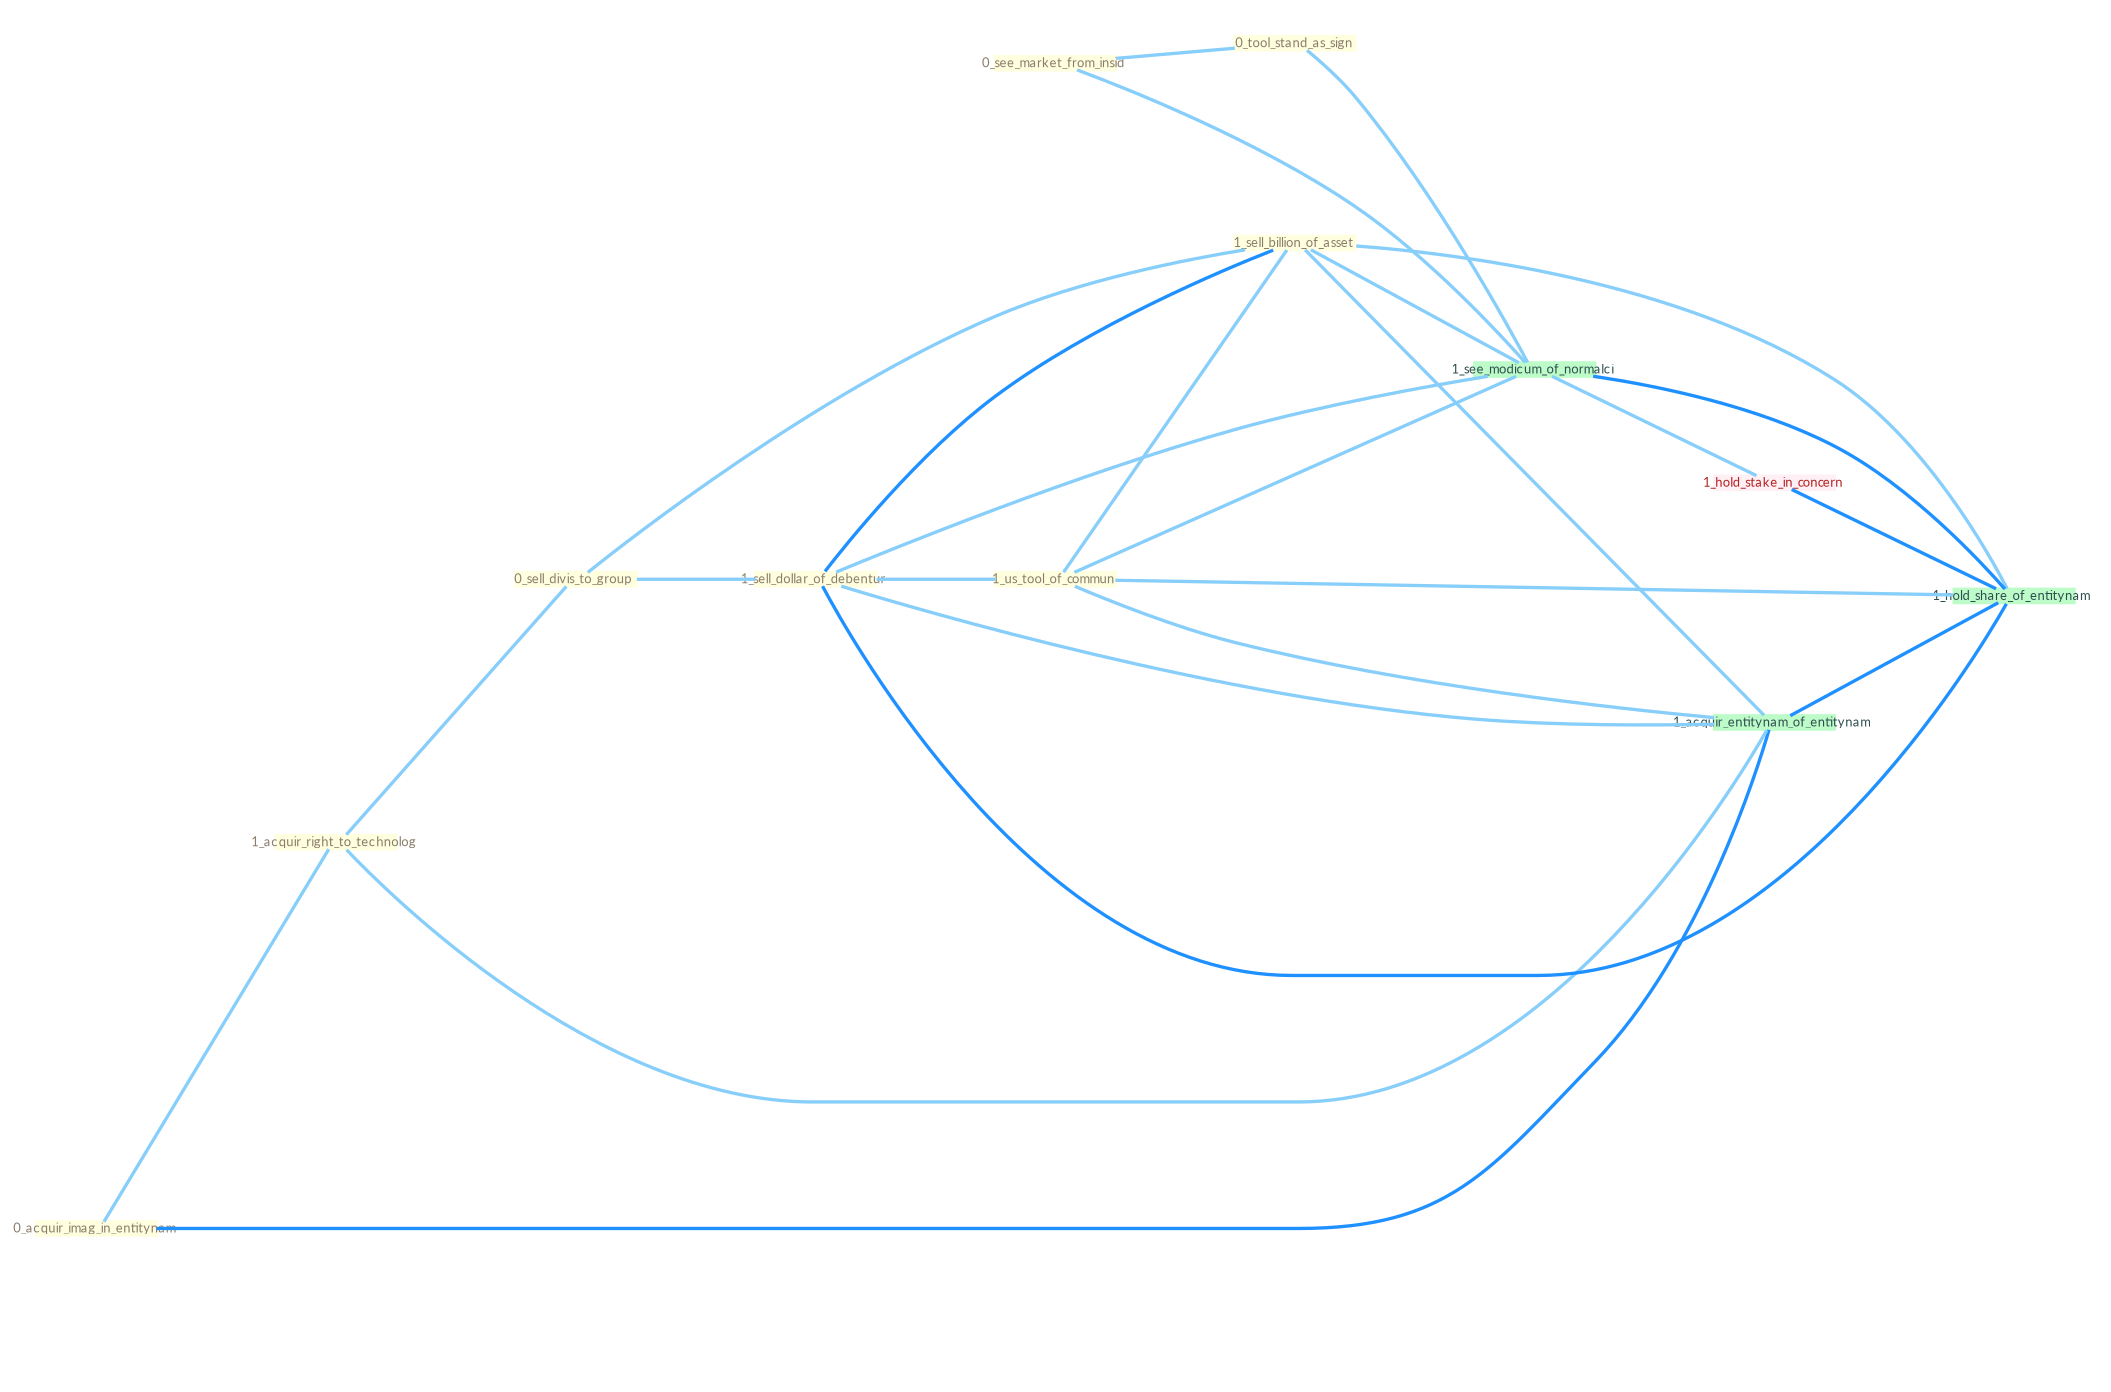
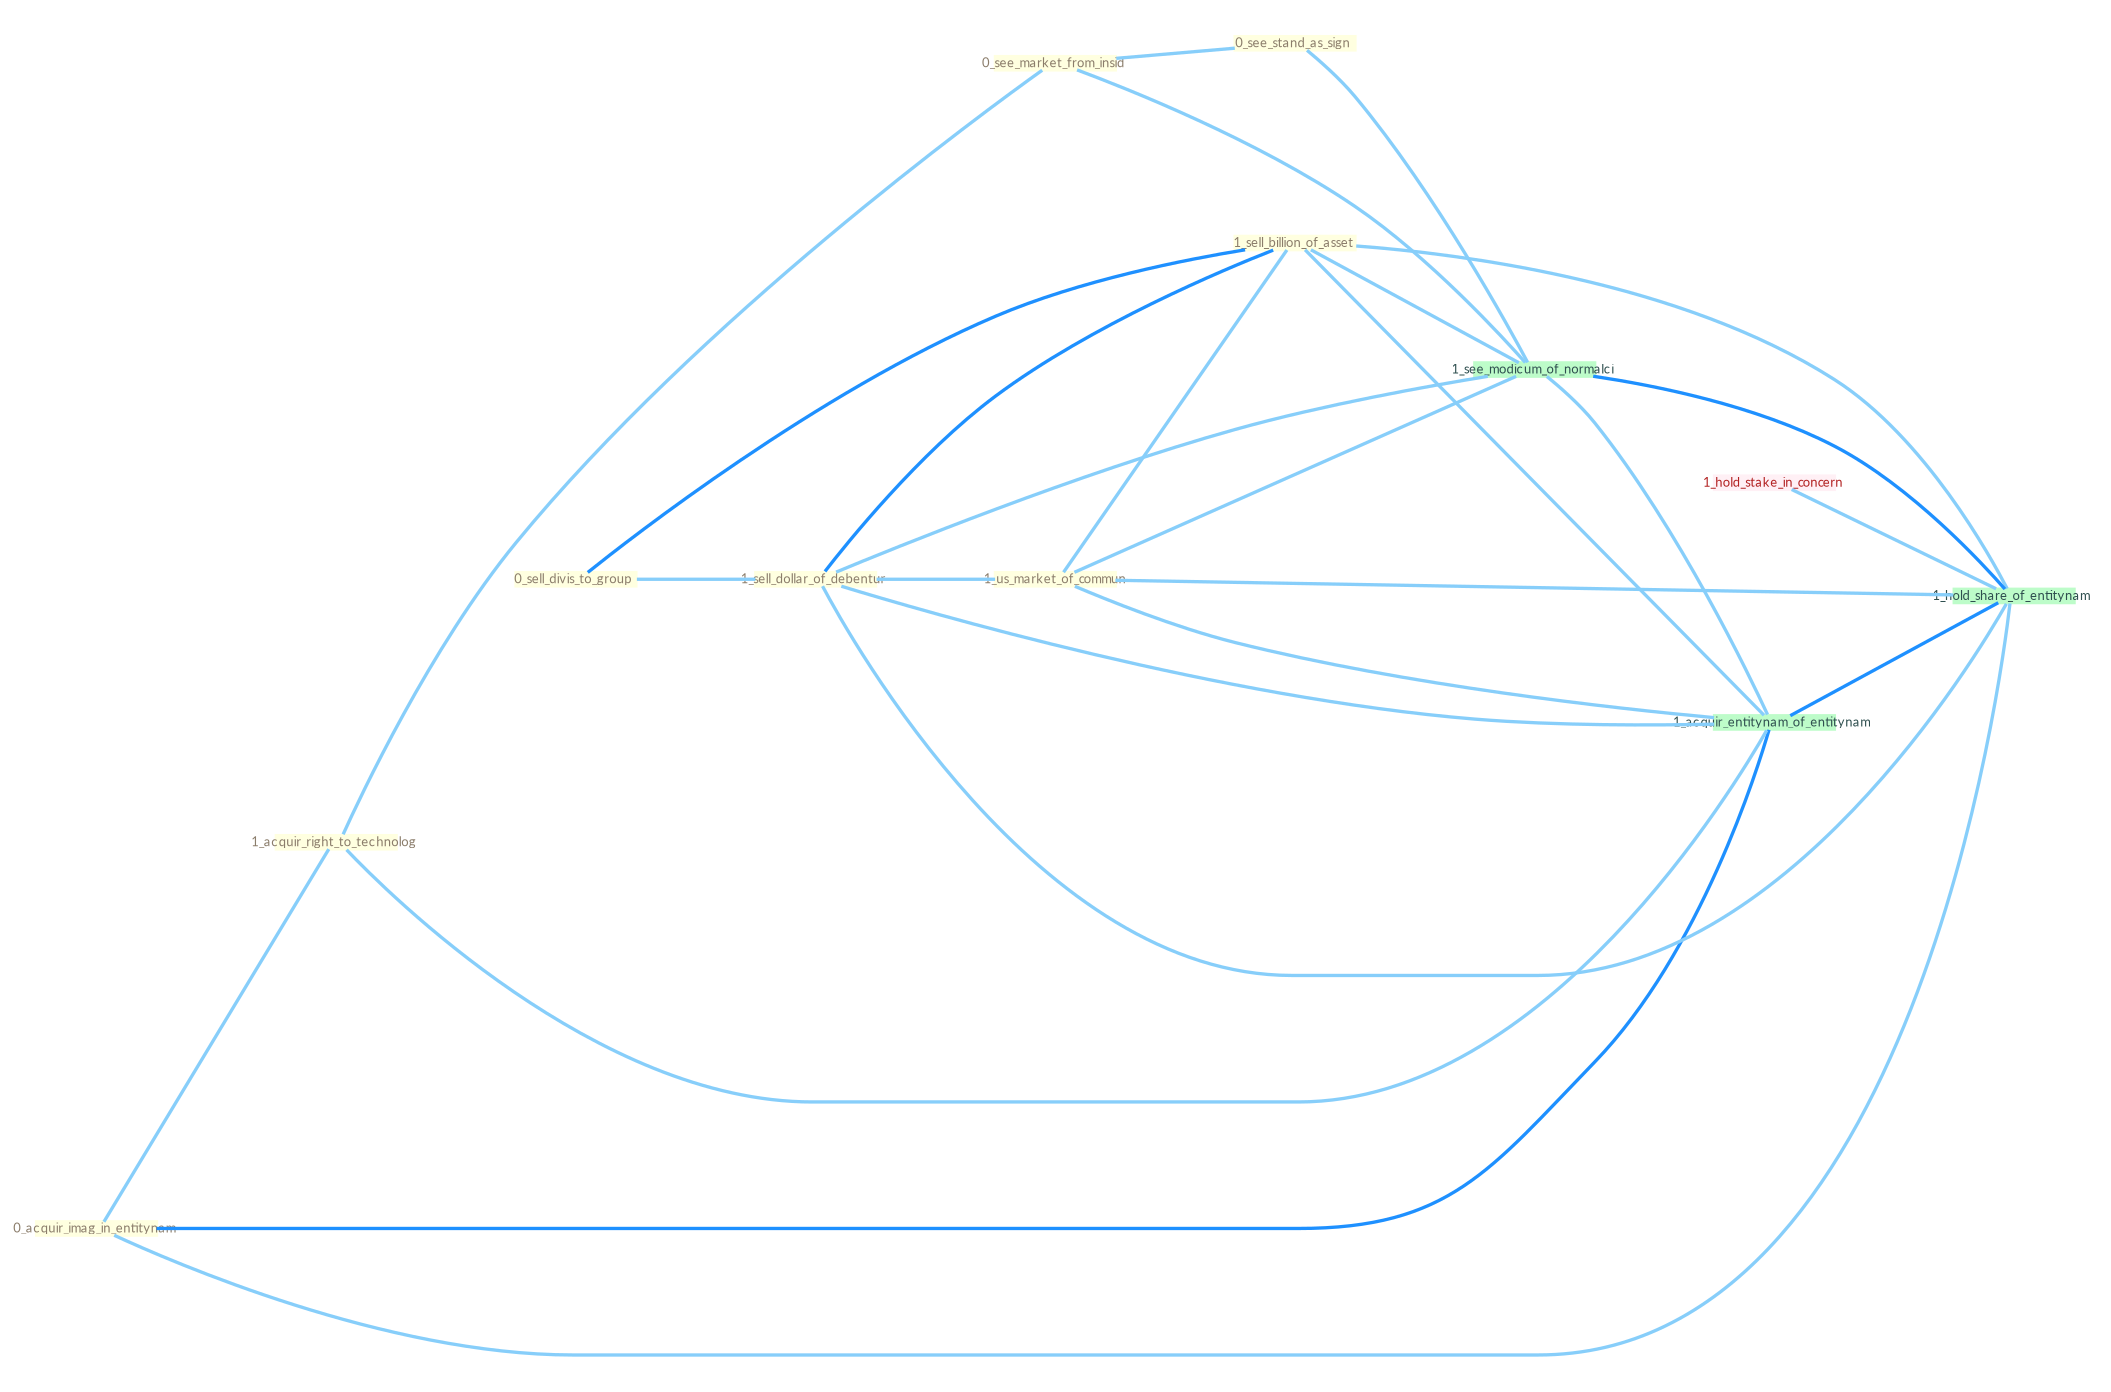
node "0_tool_stand_as_sign": label "0_tool_stand_as_sign" -> "0_see_stand_as_sign"
edge "1_sell_billion_of_asset" -- "0_sell_divis_to_group": color #87cefa -> #1e90ff
edge "1_see_modicum_of_normalci" -- "1_hold_stake_in_concern": now "1_see_modicum_of_normalci" -- "1_acquir_entitynam_of_entitynam"
edge "1_hold_stake_in_concern" -- "1_hold_share_of_entitynam": color #1e90ff -> #87cefa
node "1_us_tool_of_commun": label "1_us_tool_of_commun" -> "1_us_market_of_commun"
edge "0_sell_divis_to_group" -- "1_acquir_right_to_technolog": now "0_see_market_from_insid" -- "1_acquir_right_to_technolog"
edge "1_sell_dollar_of_debentur" -- "1_hold_share_of_entitynam": color #1e90ff -> #87cefa
edge "1_hold_share_of_entitynam" -- "0_acquir_imag_in_entitynam": added
